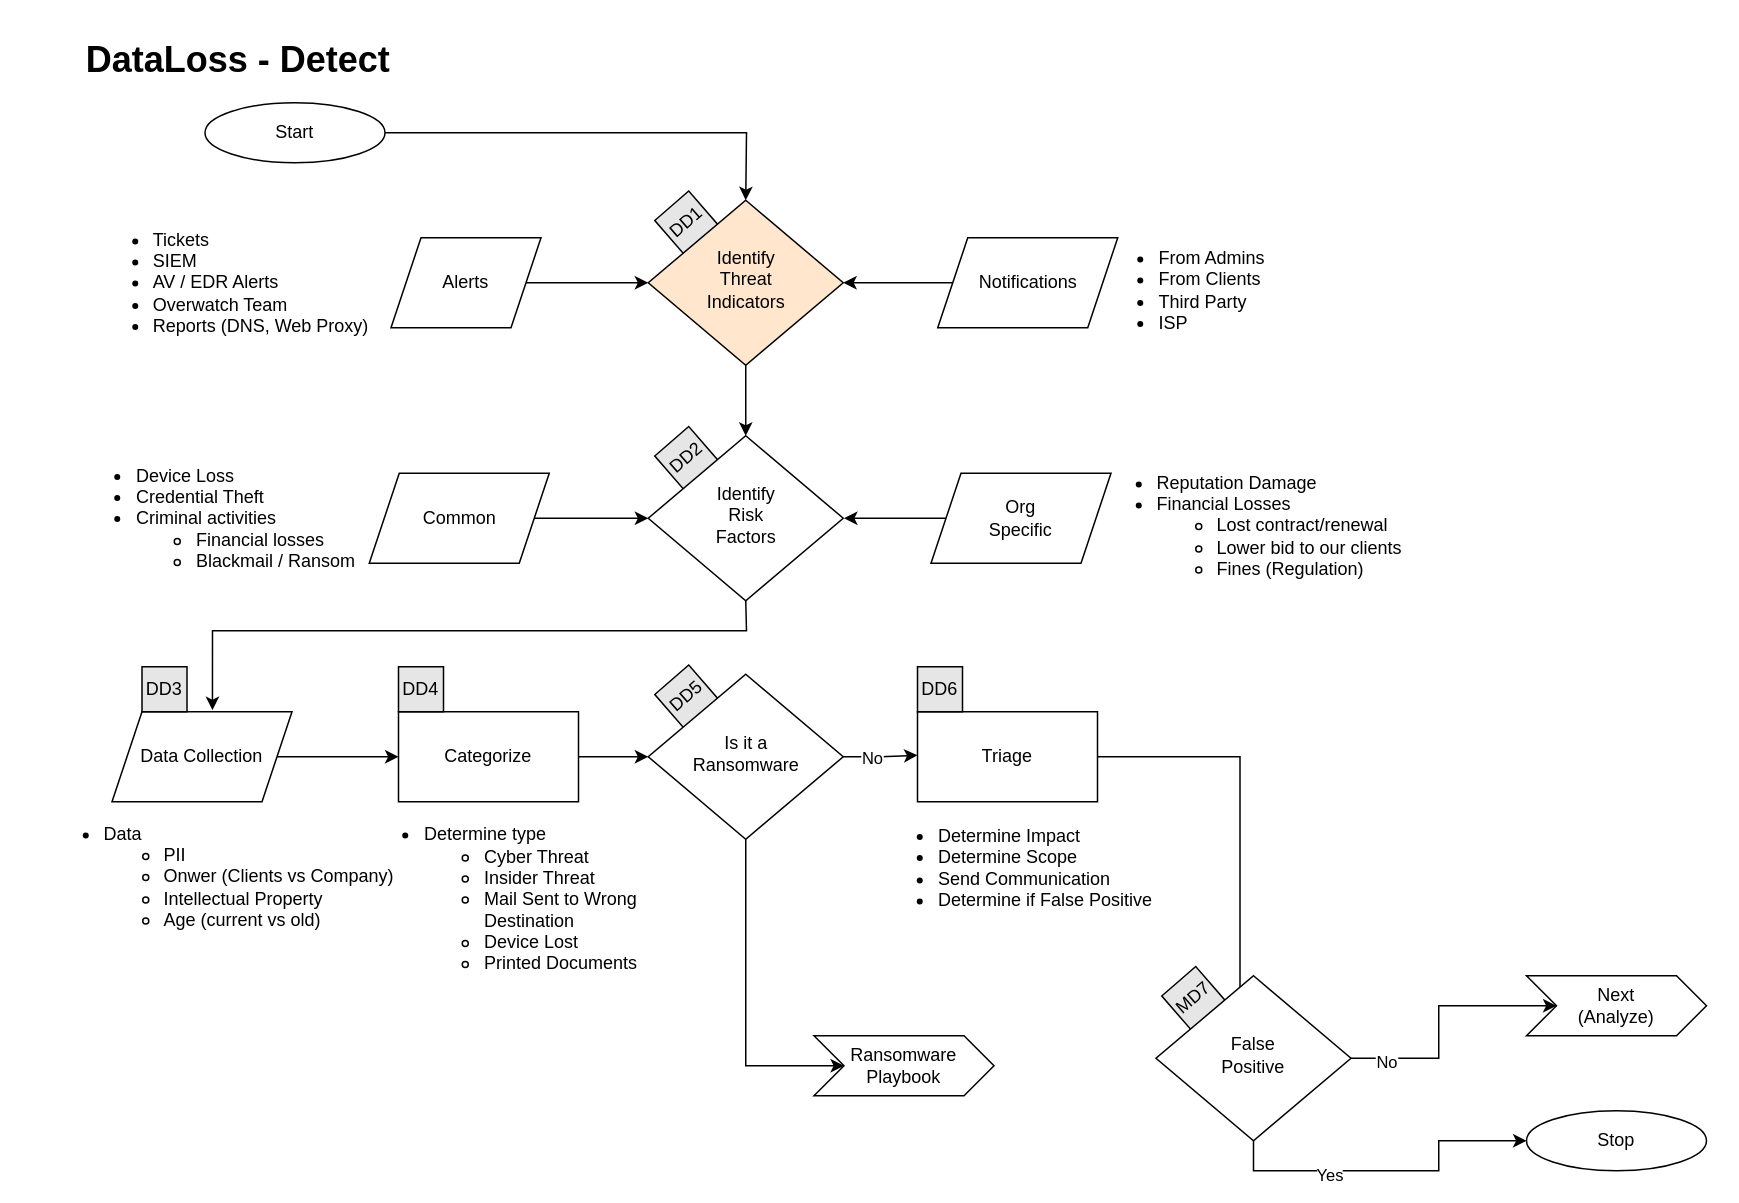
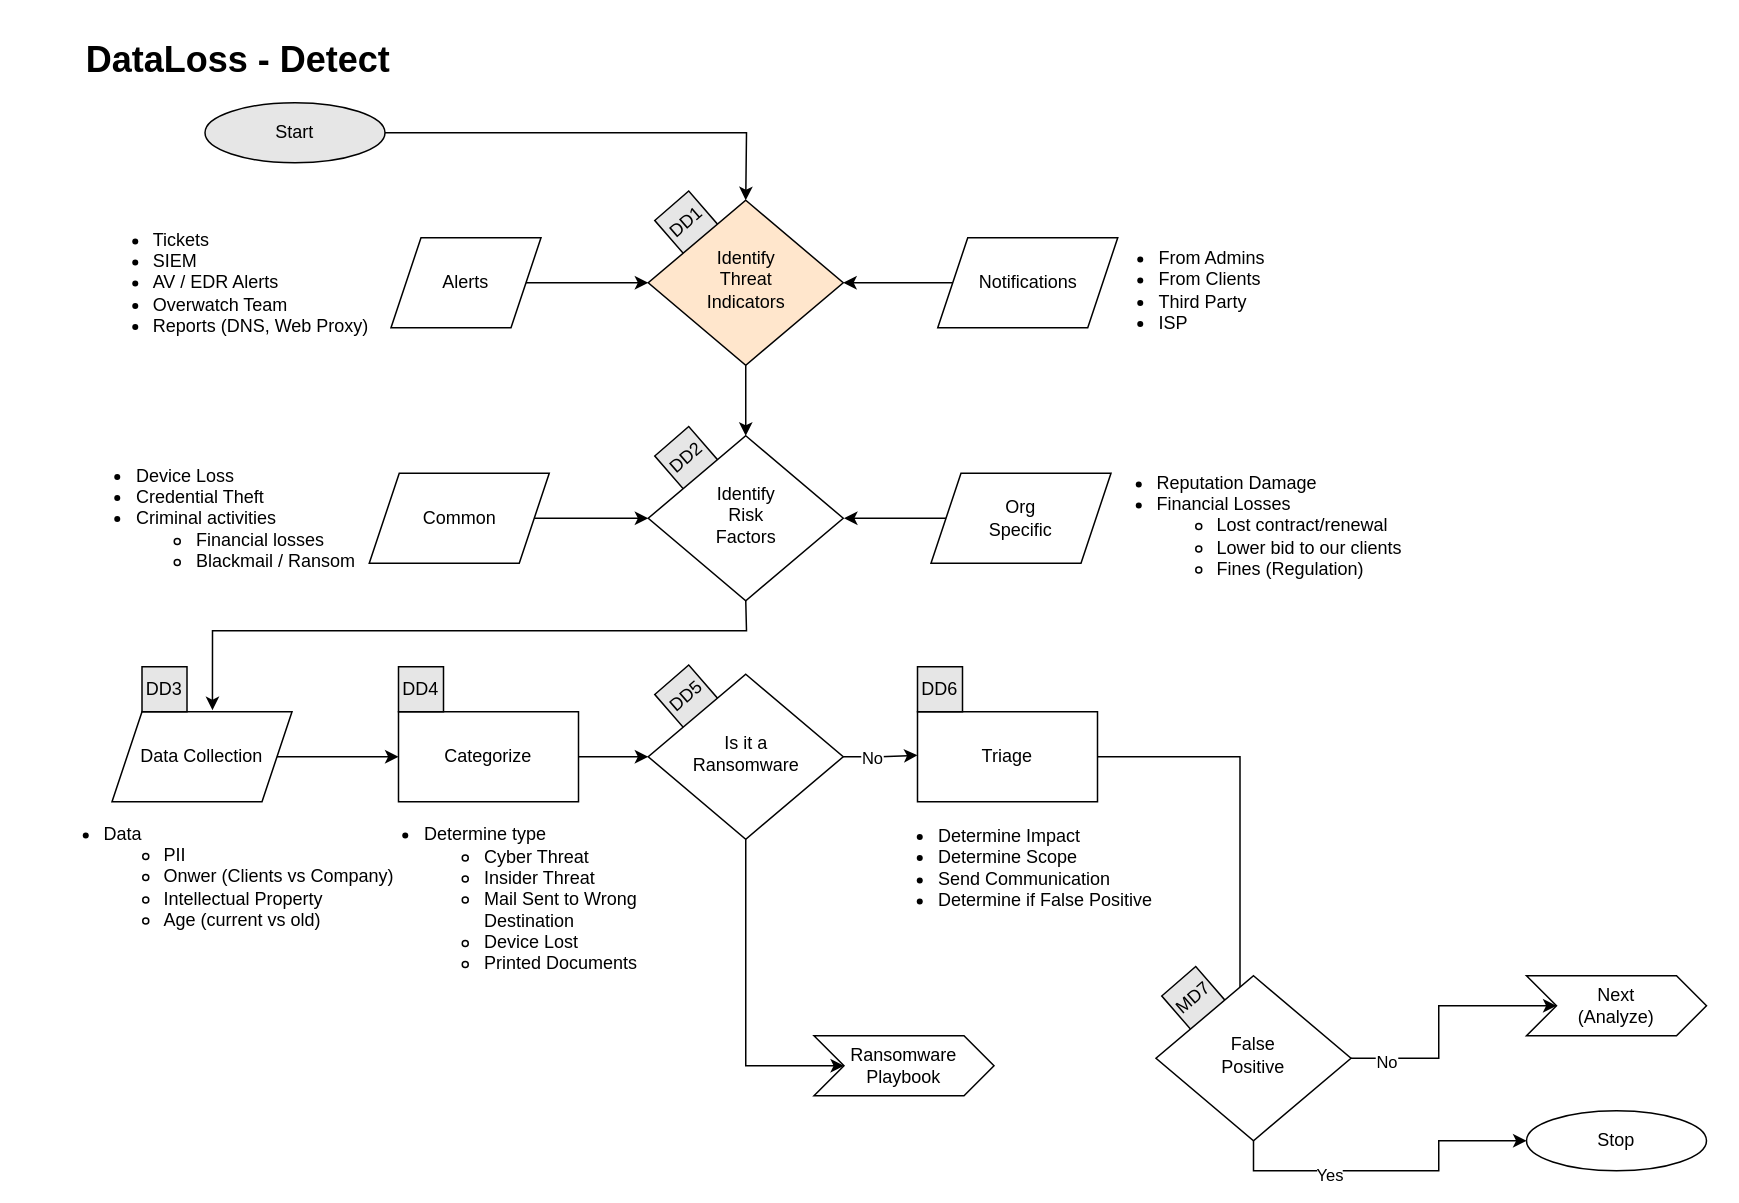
node "Start": fillcolor #ffffff -> #e6e6e6
